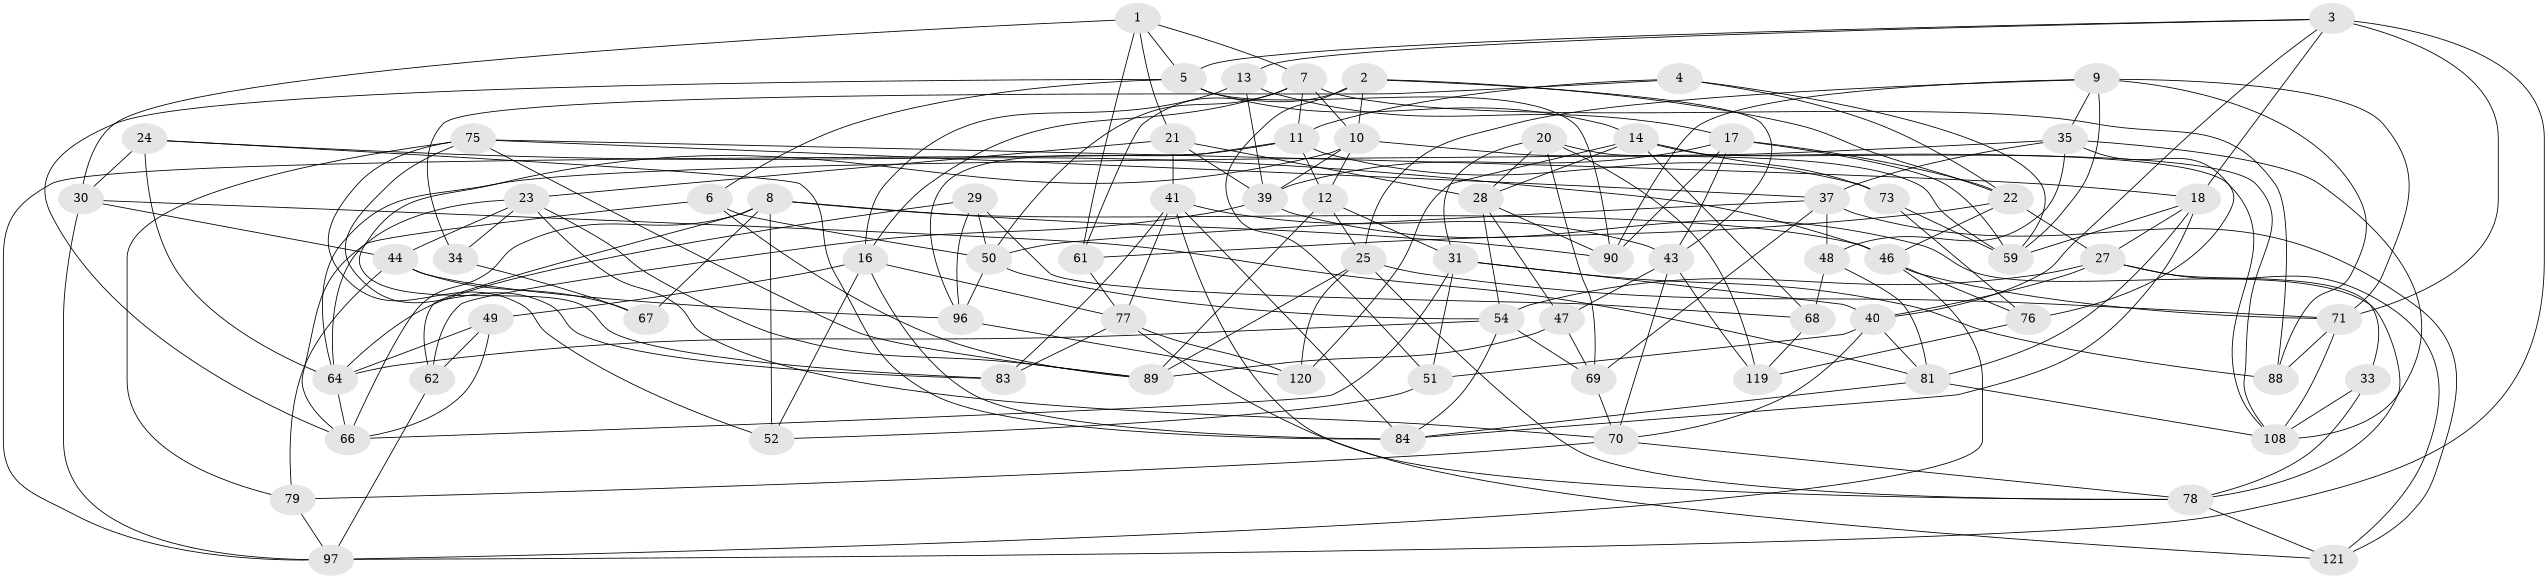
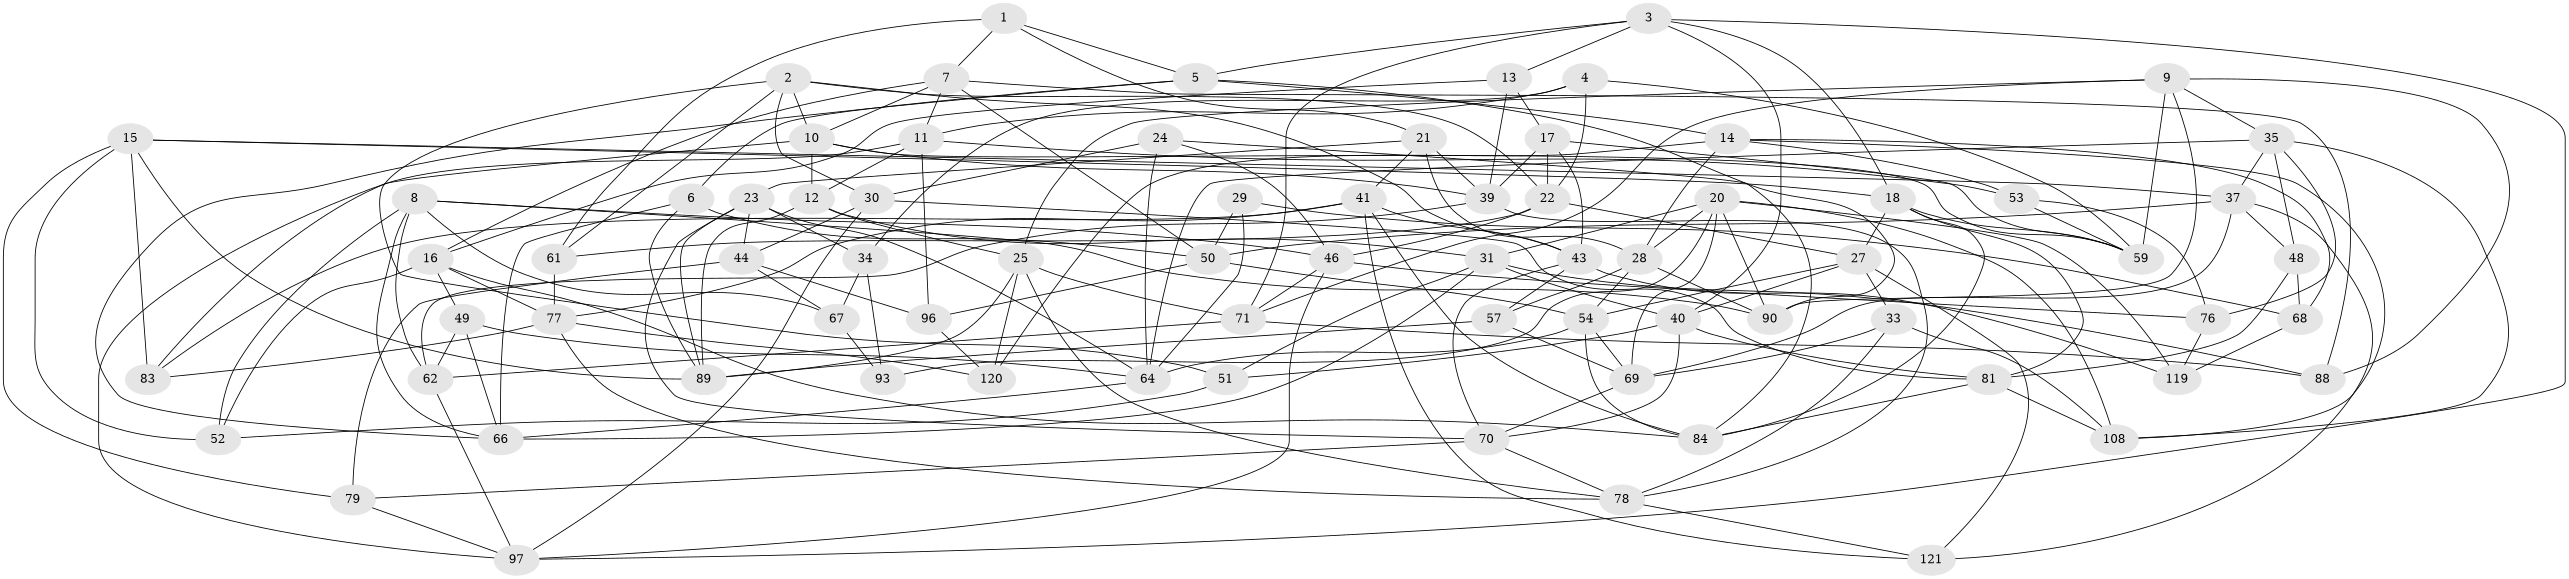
edge "1" -- "30": now "2" -- "30"
node "75": label "75" -> "15"
node "73": label "73" -> "53"
edge "17" -- "90": now "20" -- "90"
edge "29" -- "96": removed
node "47": label "47" -> "57"
edge "33" -- "69": added
node "93": added
edge "71" -- "108": now "71" -- "62"
